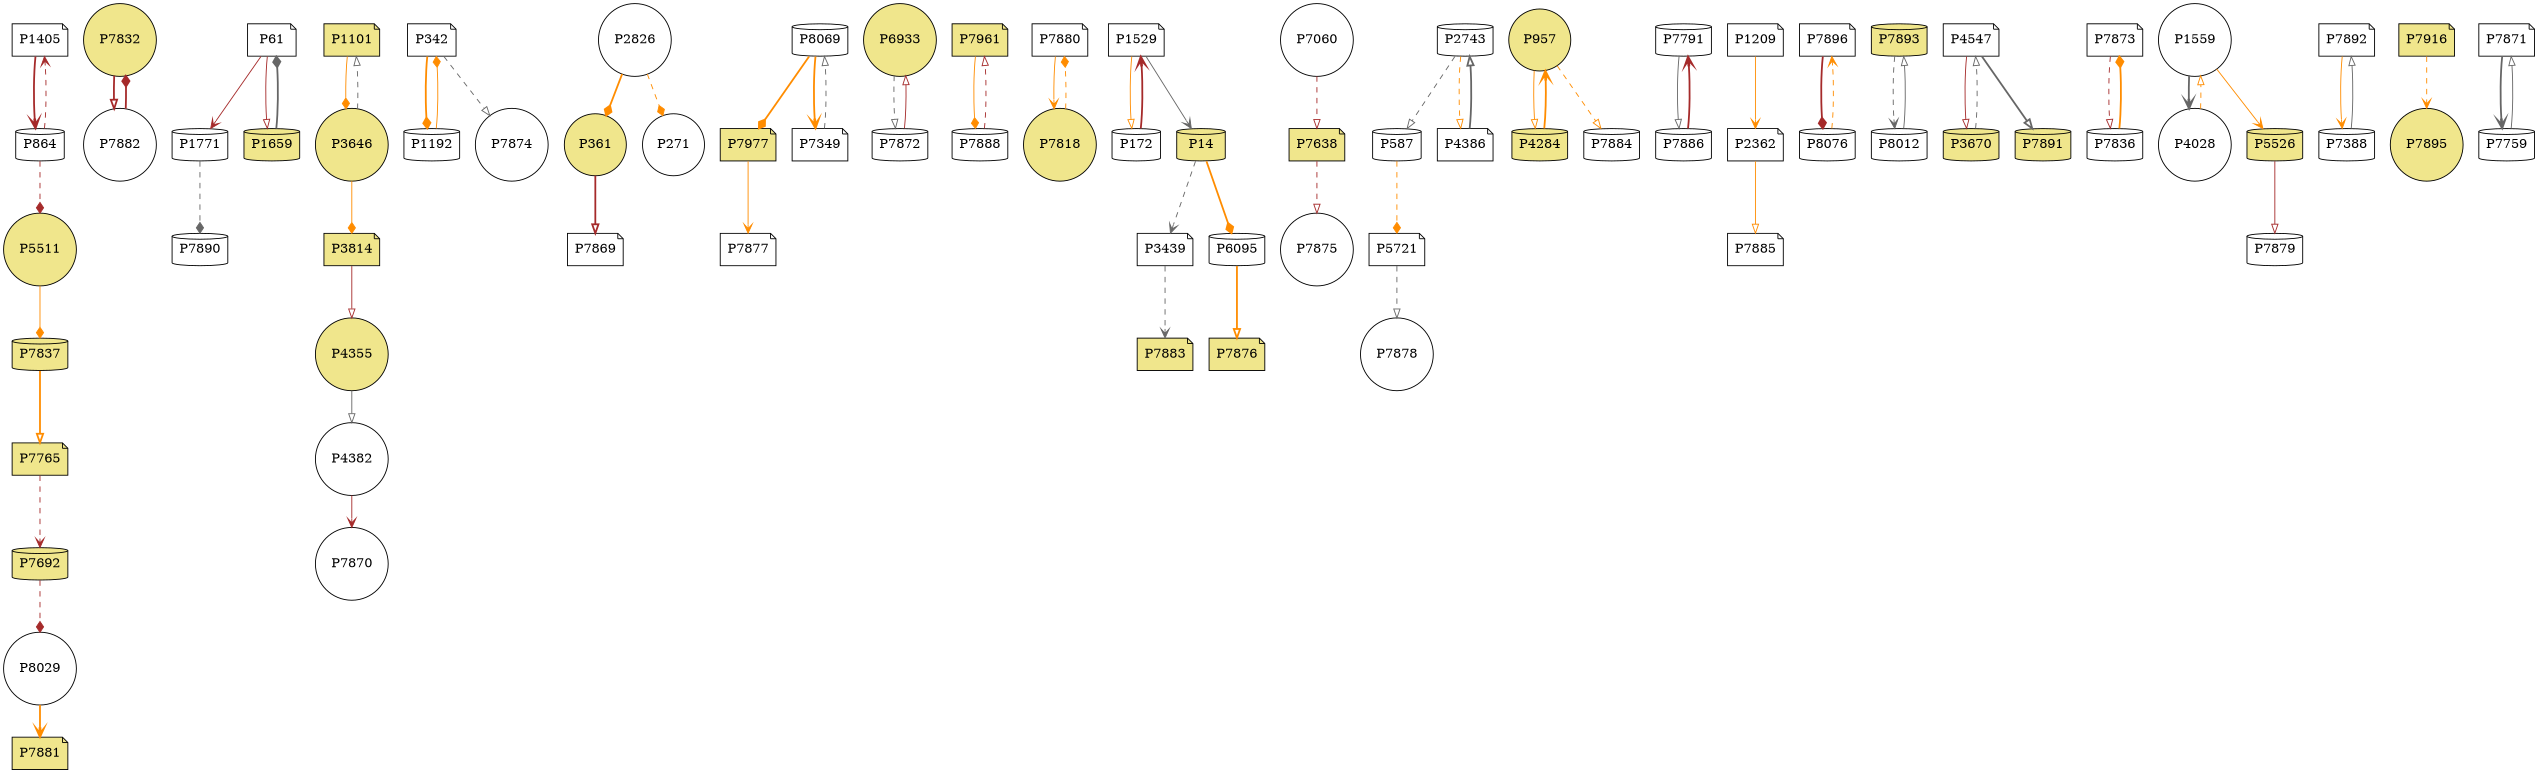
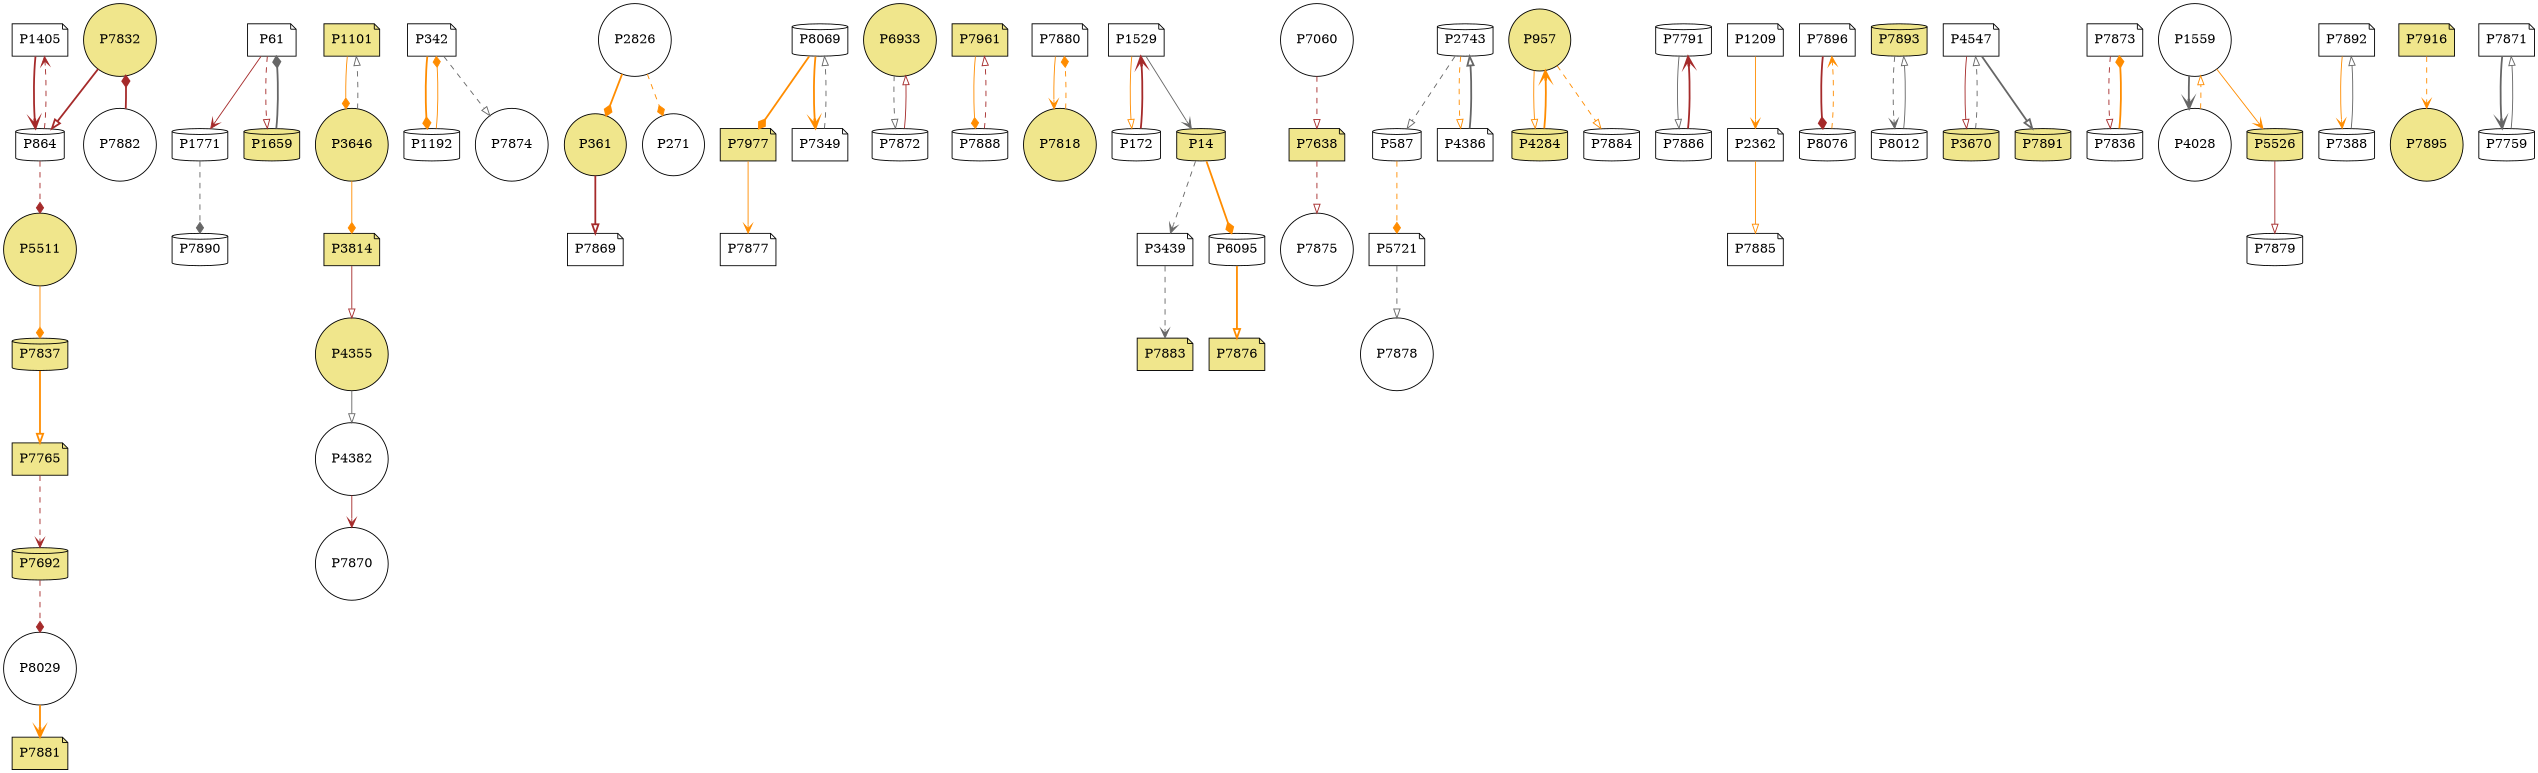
edge "P7832" -> "P7882": now "P7832" -> "P864"
edge "P61" -> "P1659": style solid -> dashed
